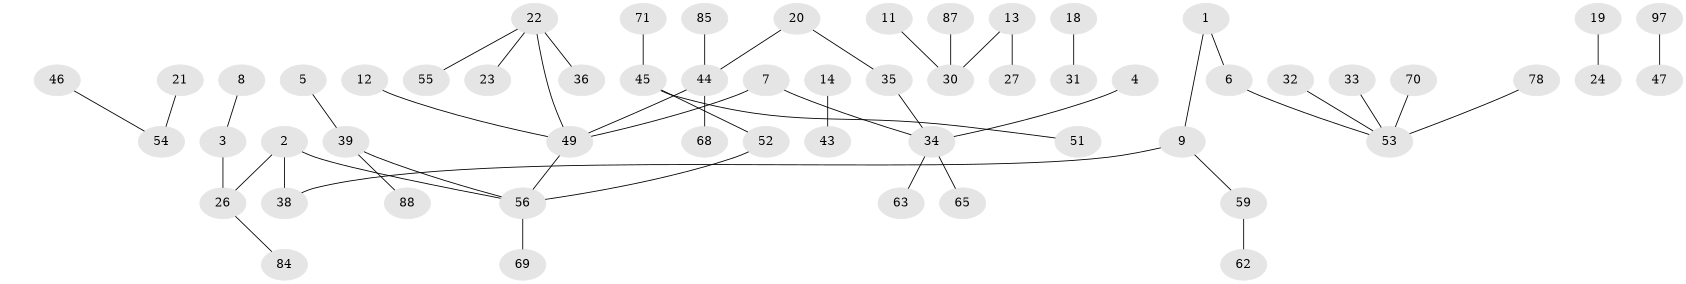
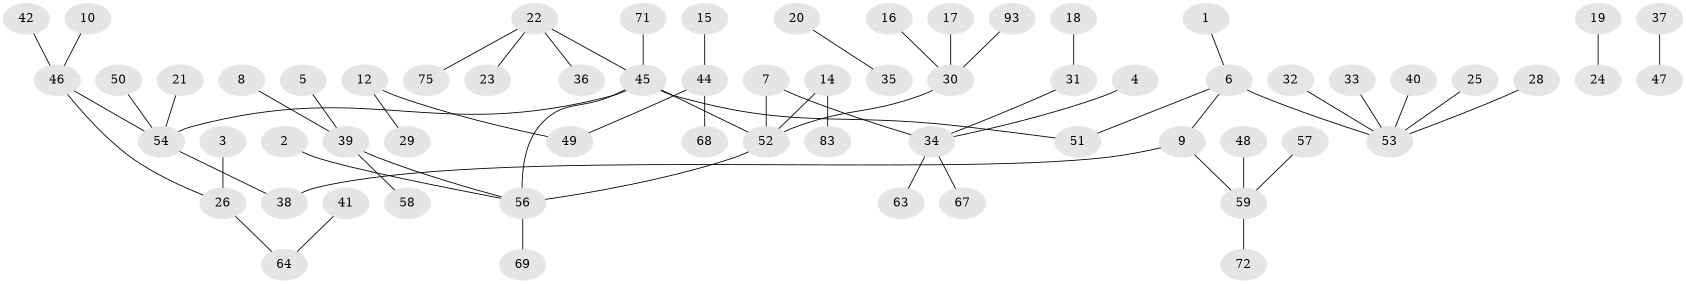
node "42": added
node "10": added
node "85": label "85" -> "15"
node "11": label "11" -> "16"
node "87": label "87" -> "17"
node "13": label "13" -> "93"
node "97": label "97" -> "37"
edge "20" -- "44": removed
node "50": added
node "55": label "55" -> "75"
node "27": removed
edge "1" -- "9": now "6" -- "9"
node "70": label "70" -> "40"
node "25": added
node "78": label "78" -> "28"
edge "22" -- "49": now "22" -- "45"
edge "8" -- "3": now "8" -- "39"
edge "45" -- "54": added
edge "14" -- "52": added
edge "30" -- "52": added
edge "35" -- "34": now "31" -- "34"
edge "6" -- "51": added
edge "7" -- "49": now "7" -- "52"
node "29": added
node "43": label "43" -> "83"
node "48": added
node "57": added
edge "2" -- "26": now "46" -- "26"
edge "2" -- "38": now "54" -- "38"
edge "49" -- "56": now "45" -- "56"
node "41": added
node "88": label "88" -> "58"
node "65": label "65" -> "67"
node "84": label "84" -> "64"
node "62": label "62" -> "72"
